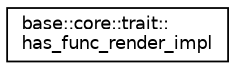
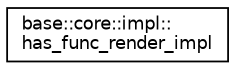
node "base::core::trait:: has_func_render_impl": label "base::core::trait:: has_func_render_impl" -> "base::core::impl:: has_func_render_impl"
